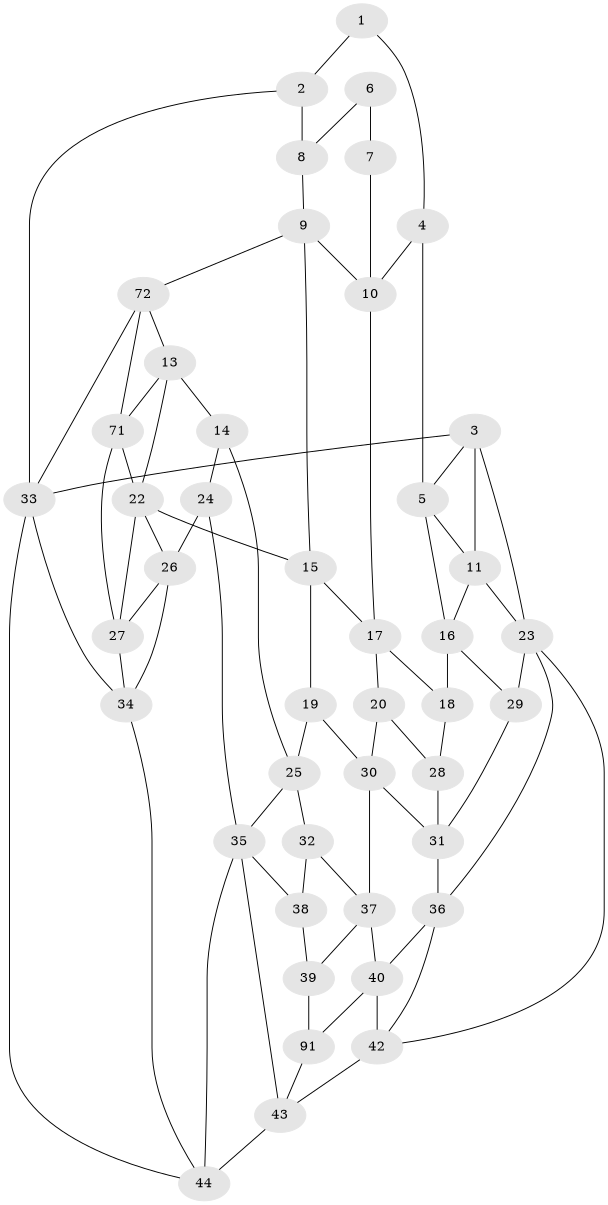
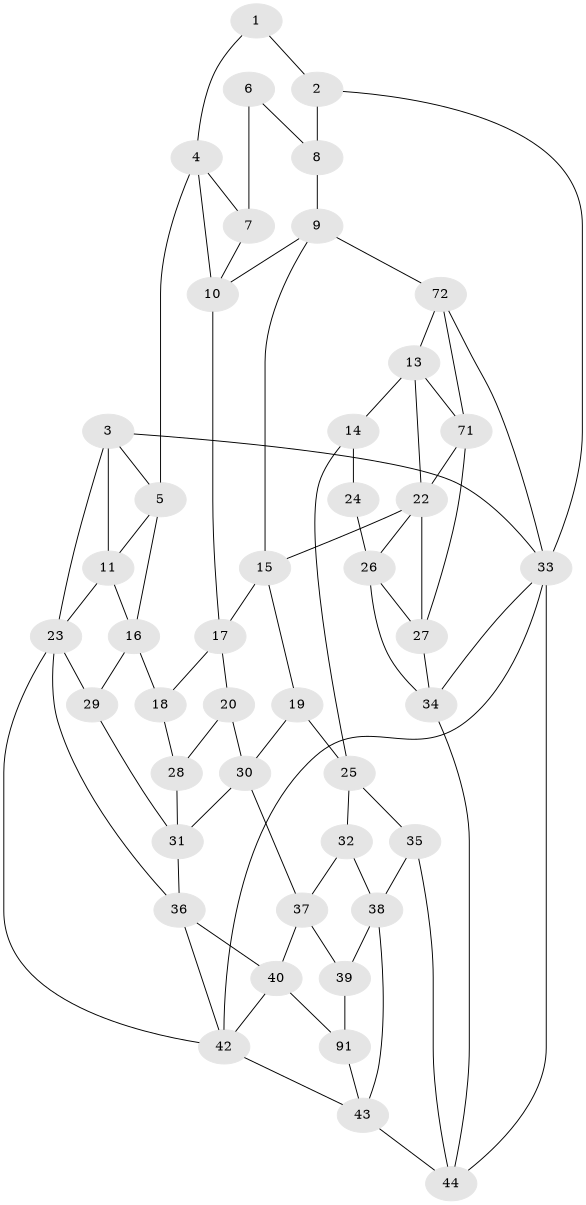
edge "4" -- "7": added
edge "24" -- "35": removed
edge "33" -- "42": added
edge "35" -- "43": now "38" -- "43"
